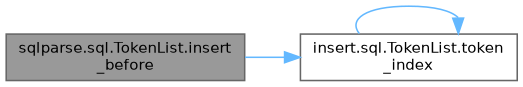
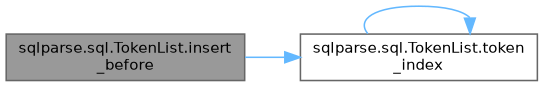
node "insert.sql.TokenList.token _index": label "insert.sql.TokenList.token _index" -> "sqlparse.sql.TokenList.token _index"
